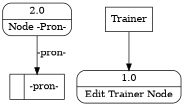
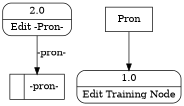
node "Trainer": label "Trainer" -> "Pron"
node "2.0": text "Node -Pron-" -> "Edit -Pron-"
node "1.0": text "Edit Trainer Node" -> "Edit Training Node"
